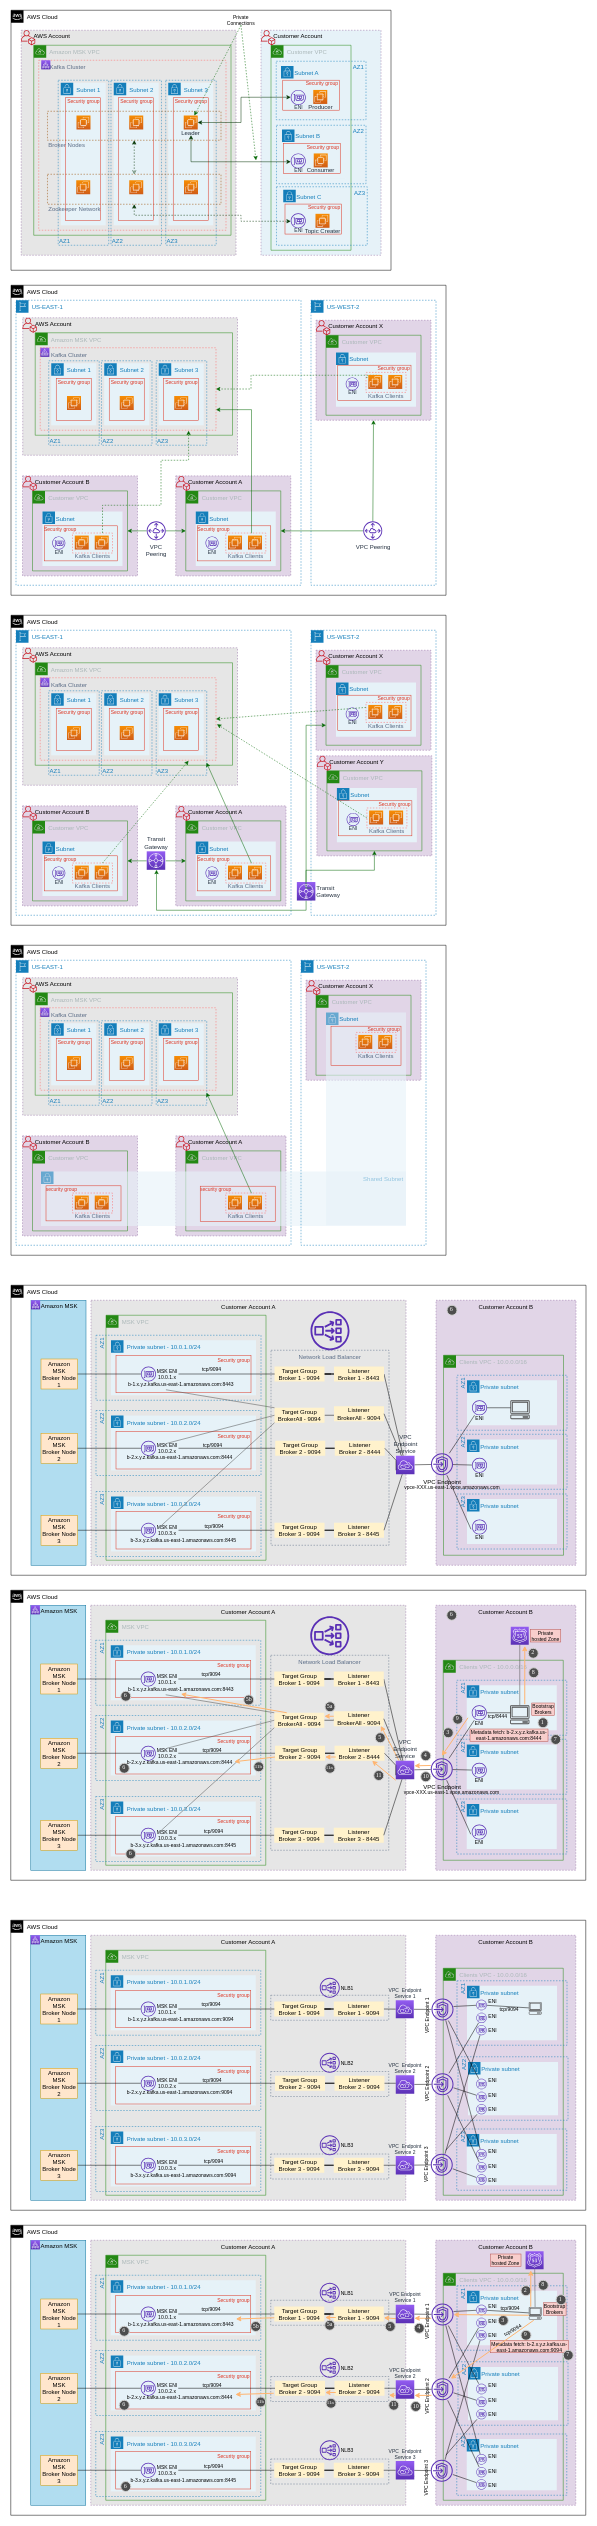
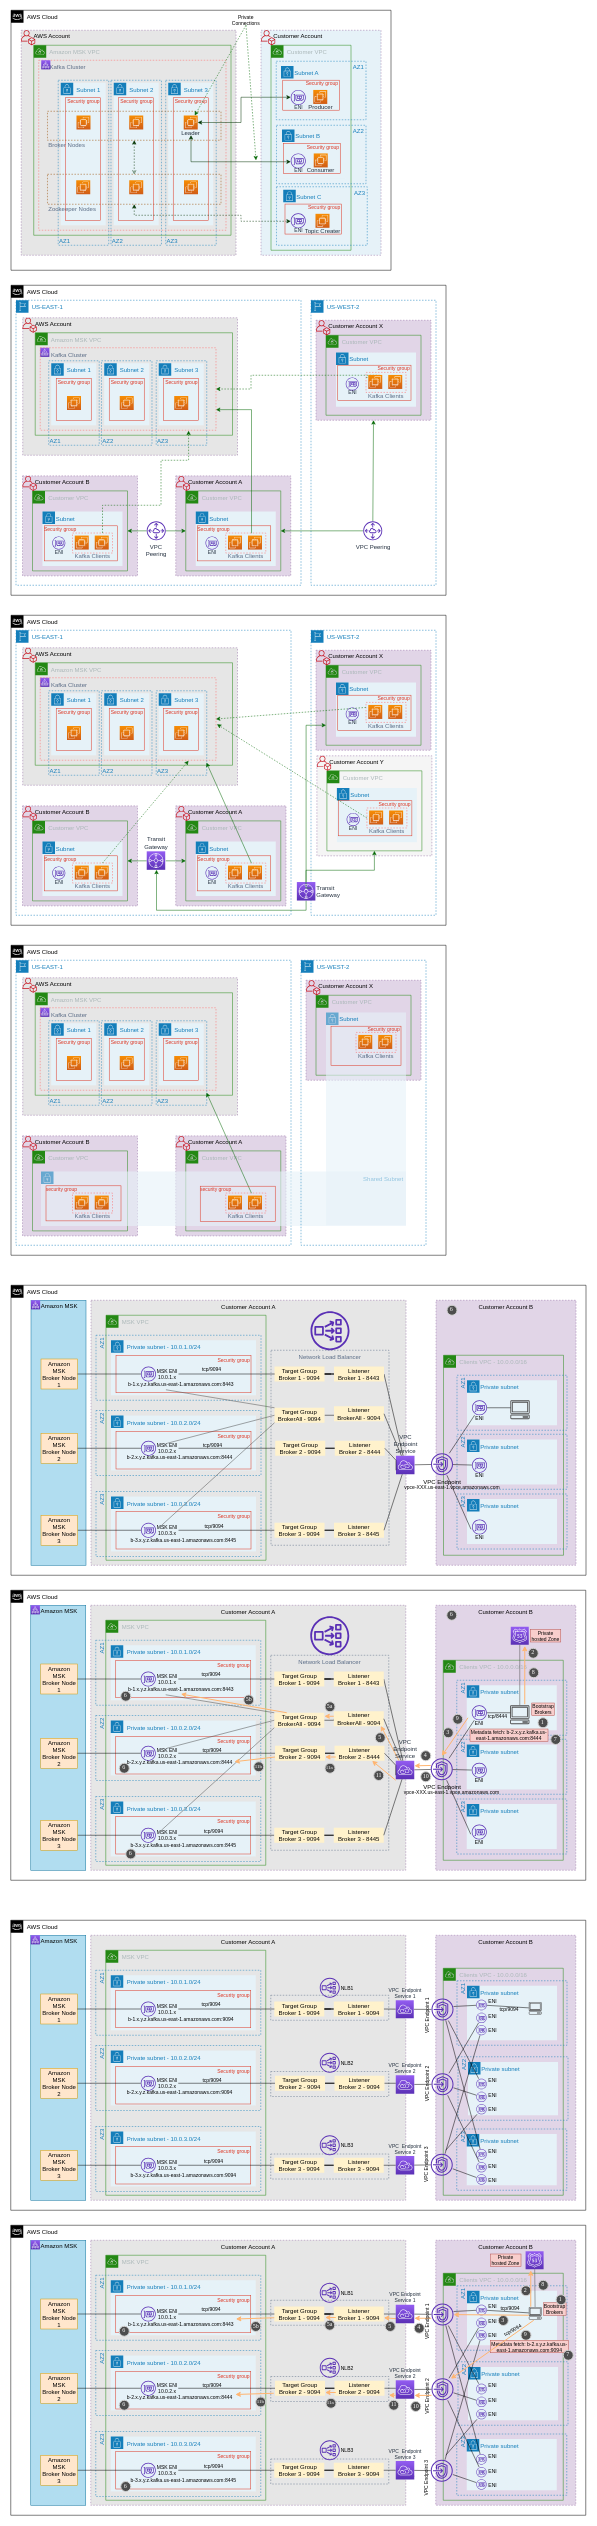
node "Private Connections": moved (241, 20) -> (246, 20)
node "Zookeeper Network": label "Zookeeper Network" -> "Zookeeper Nodes"
node "Customer Account Y": fillcolor #e1d5e7 -> #f5f5f5
